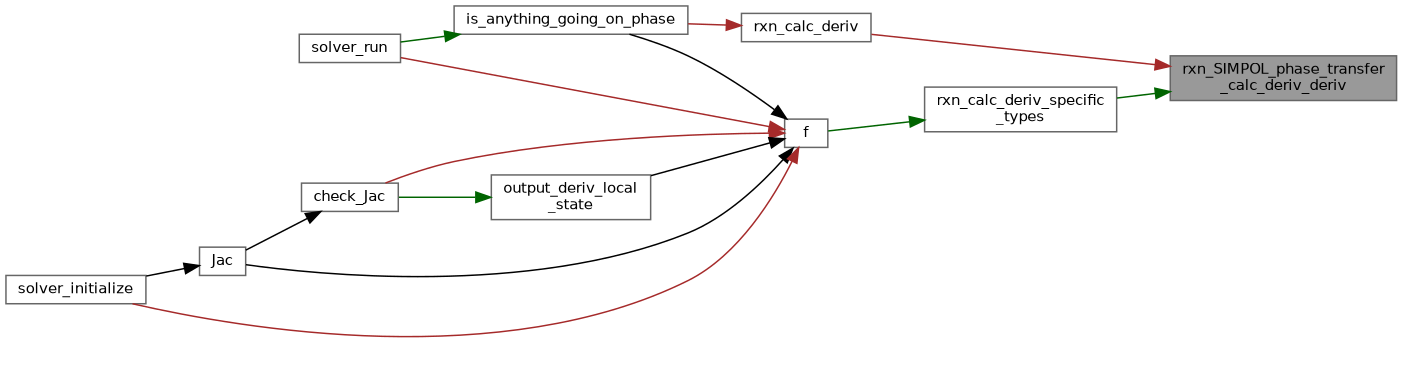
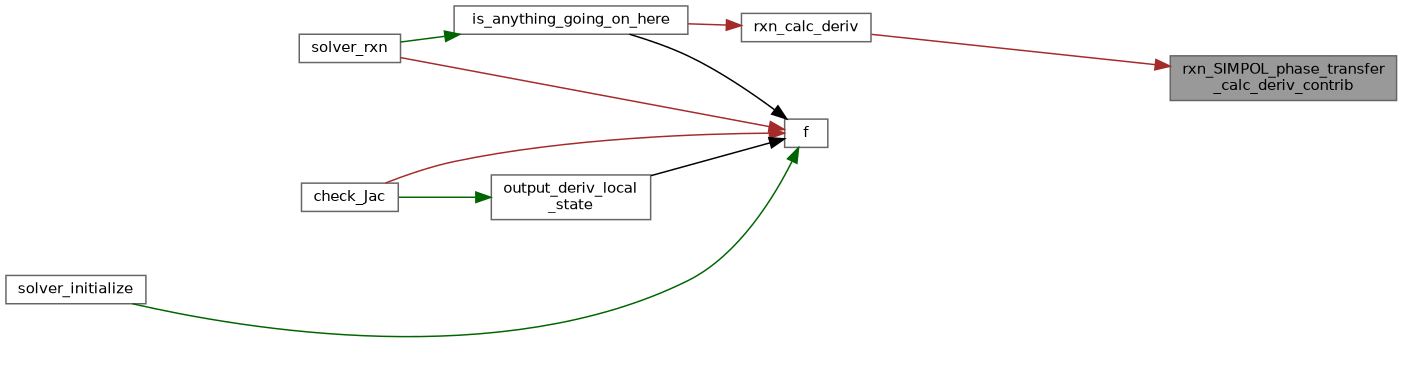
node "is_anything_going_on_phase": label "is_anything_going_on_phase" -> "is_anything_going_on_here"
node "solver_run": label "solver_run" -> "solver_rxn"
node "rxn_SIMPOL_phase_transfer _calc_deriv_deriv": label "rxn_SIMPOL_phase_transfer _calc_deriv_deriv" -> "rxn_SIMPOL_phase_transfer _calc_deriv_contrib"
node "rxn_calc_deriv_specific _types": removed
node "Jac": removed
edge "solver_initialize" -> "f": color brown -> darkgreen
